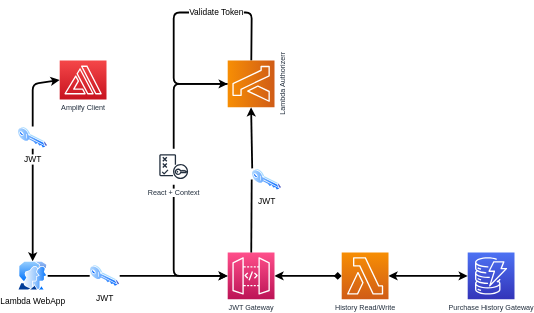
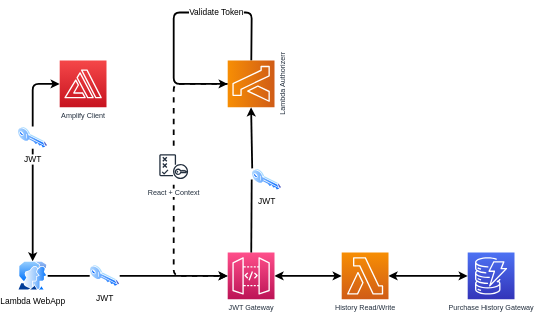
node "Amplify Client": size 47x39 -> 47x47
edge "Lambda Authorizerr" -> "JWT Gateway": style solid -> dashed
edge "JWT Gateway" -- "History Read/Write": arrowhead diamond -> classic
